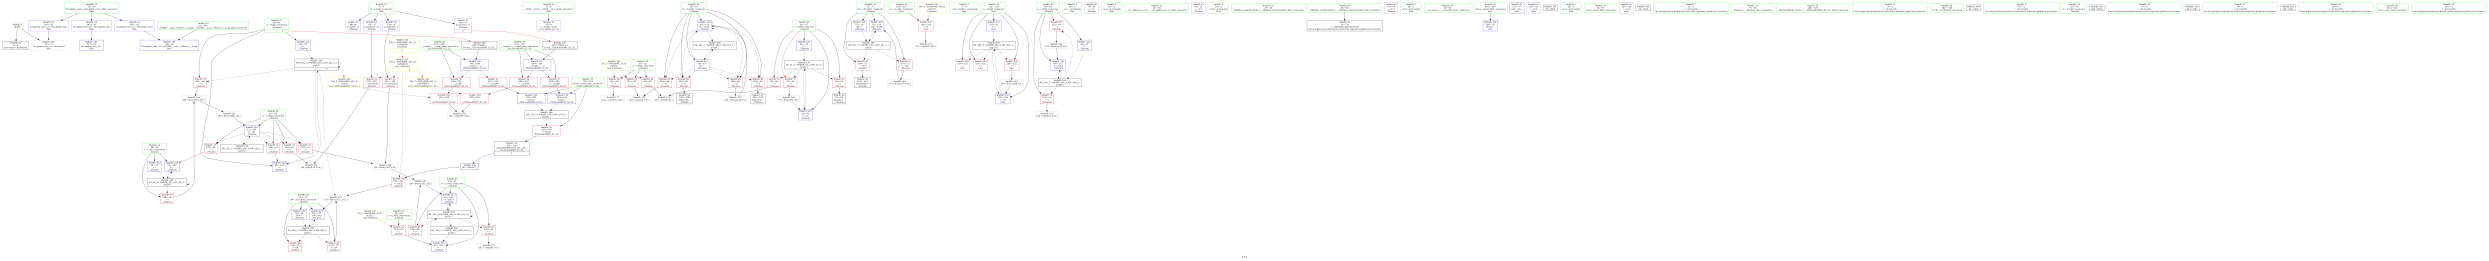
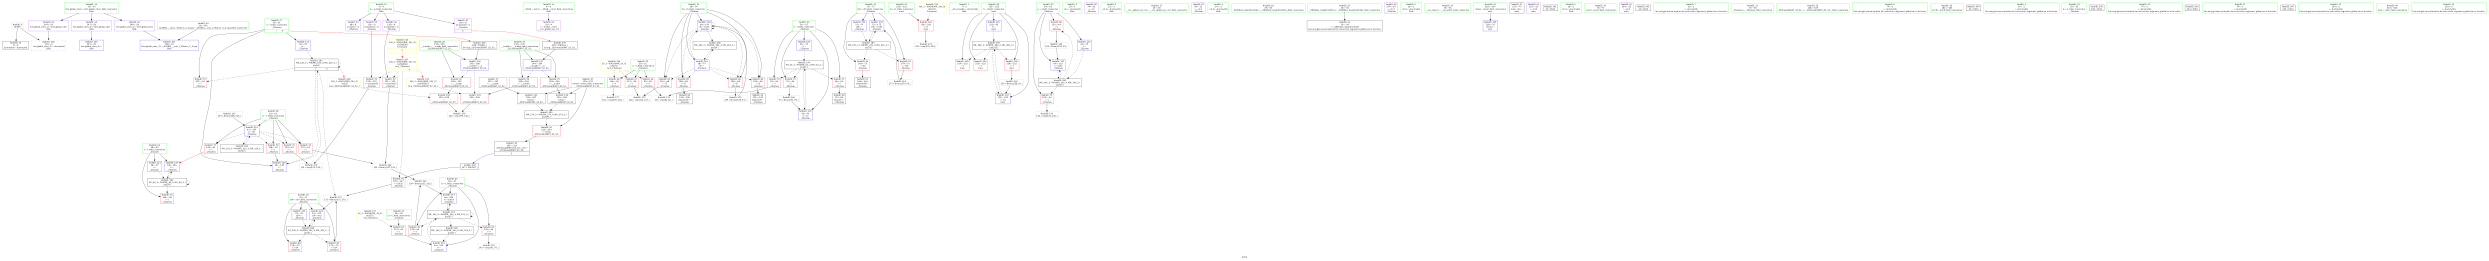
edge "NodeID: 25" -> "NodeID: 72": color red -> black
edge "NodeID: 126" -> "NodeID: 97": now "NodeID: 126" -> "NodeID: 101"
node "NodeID: 166": removed
